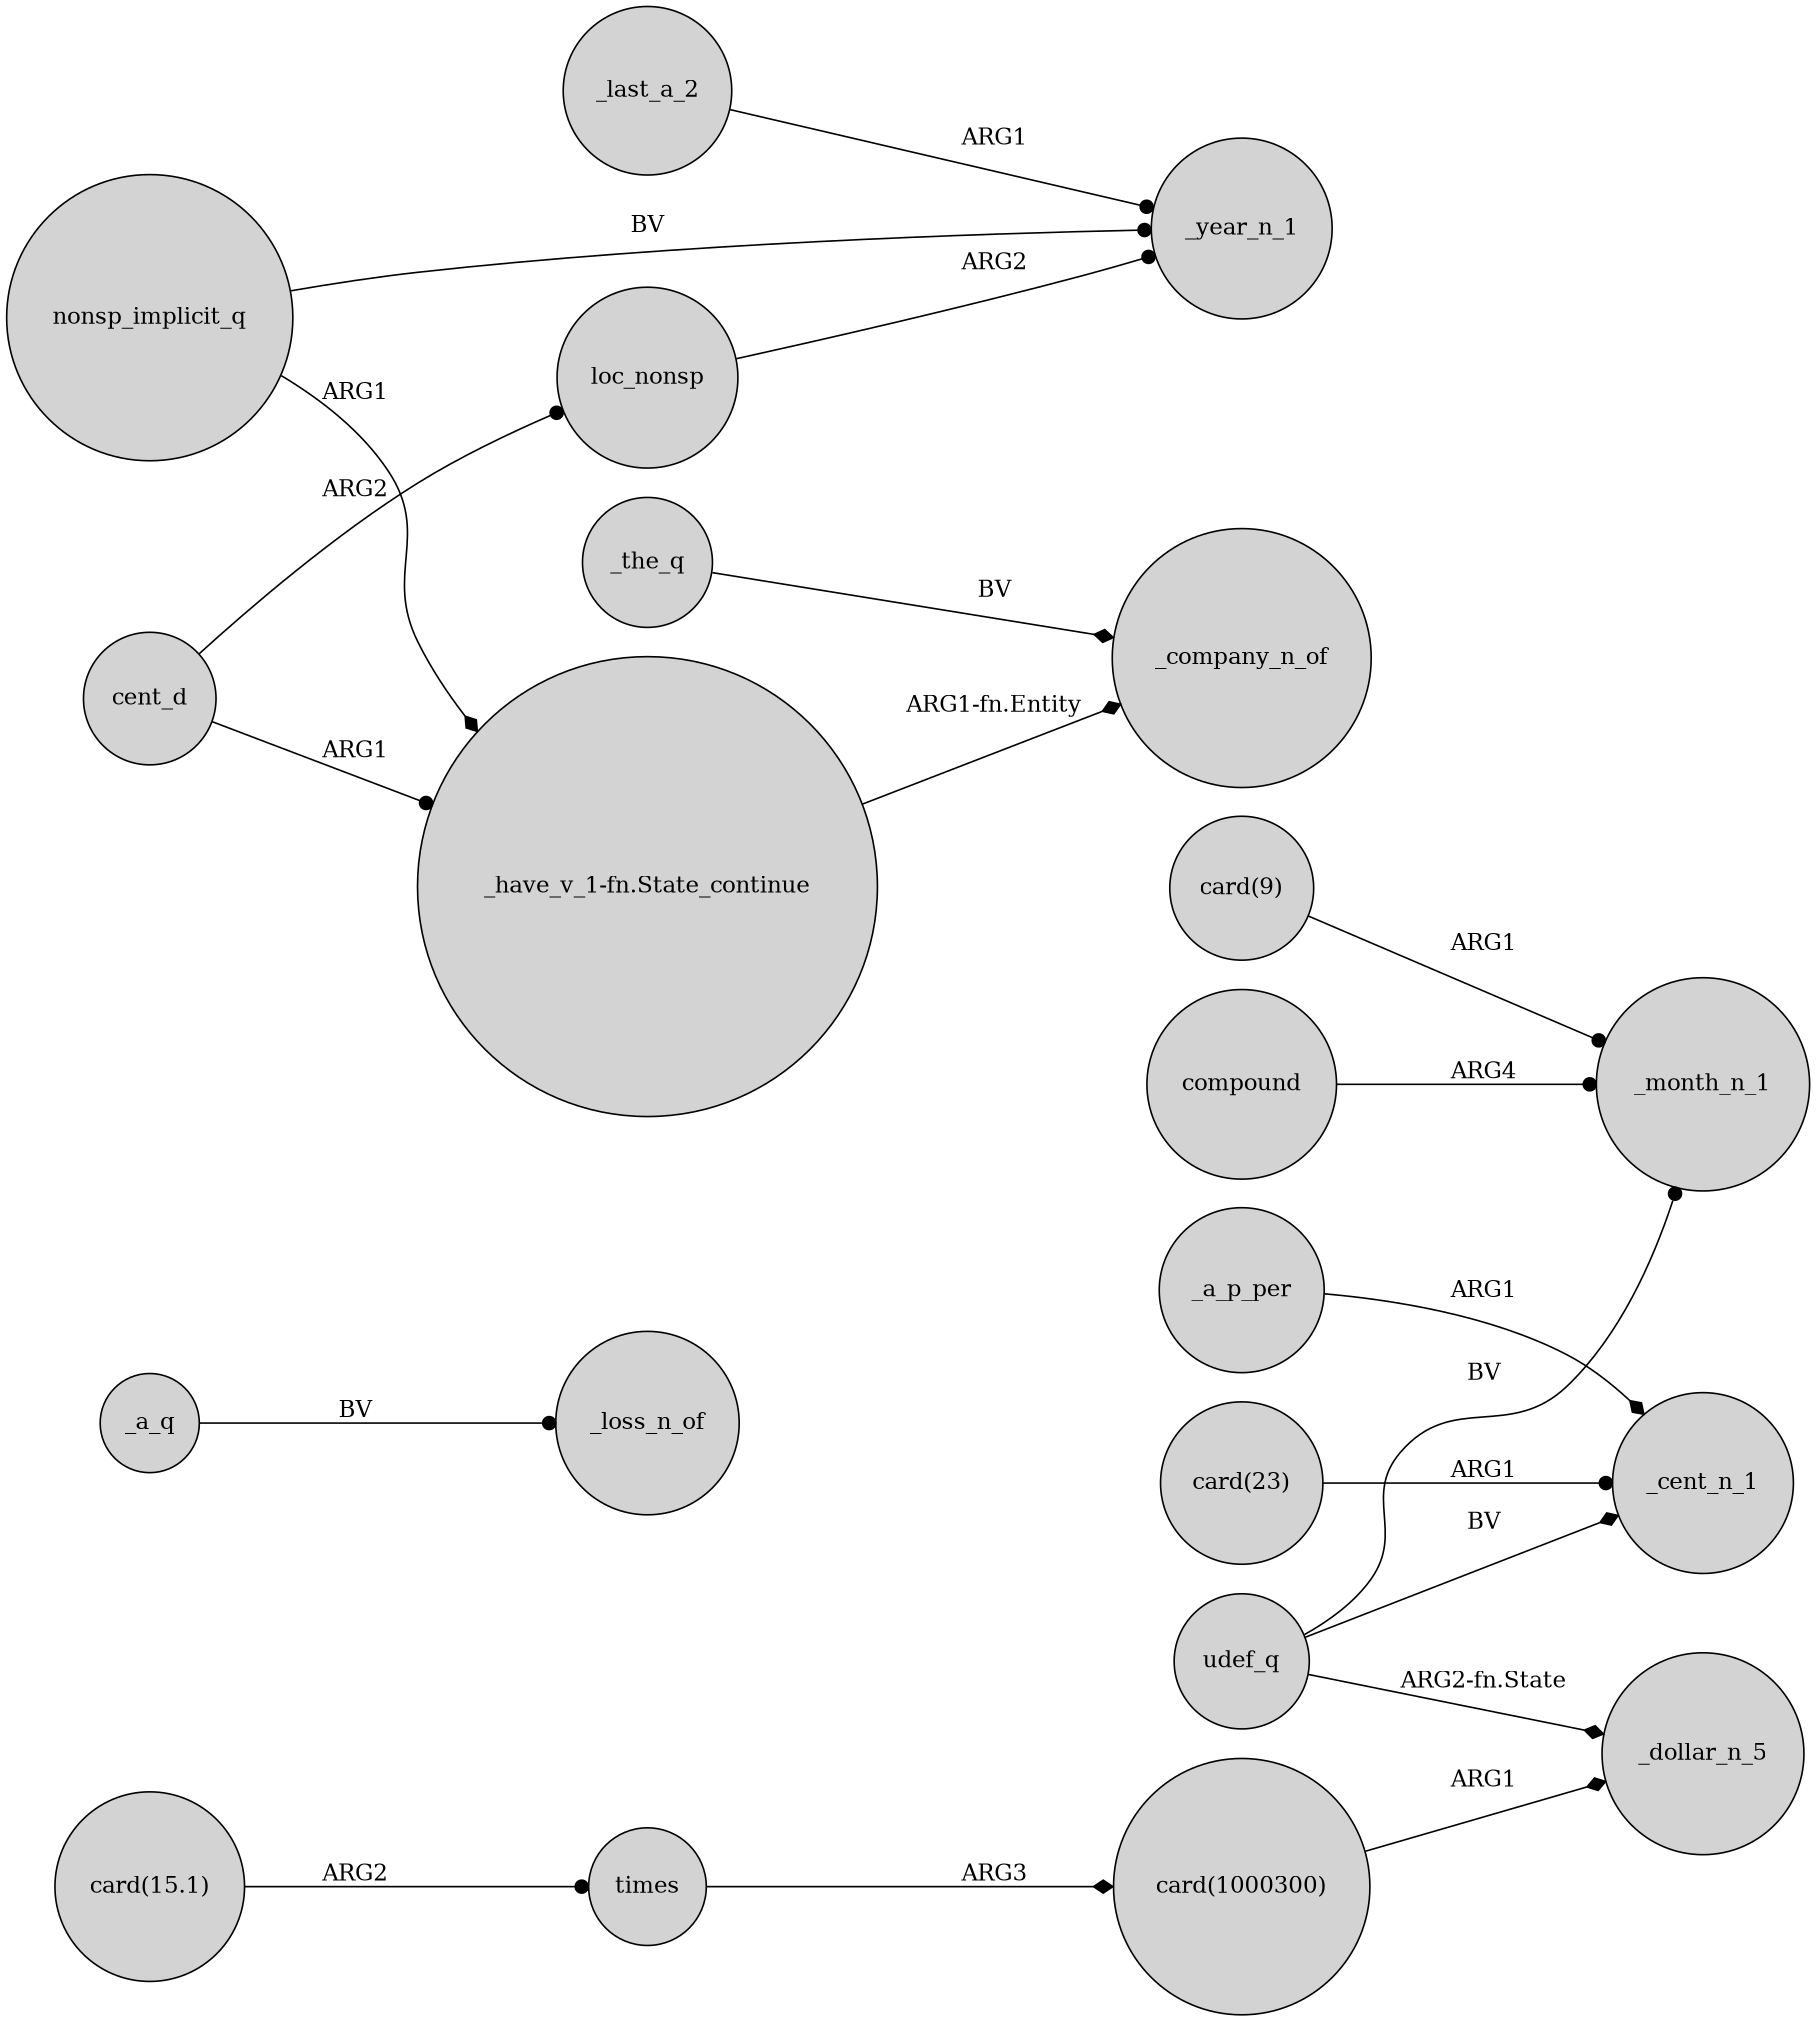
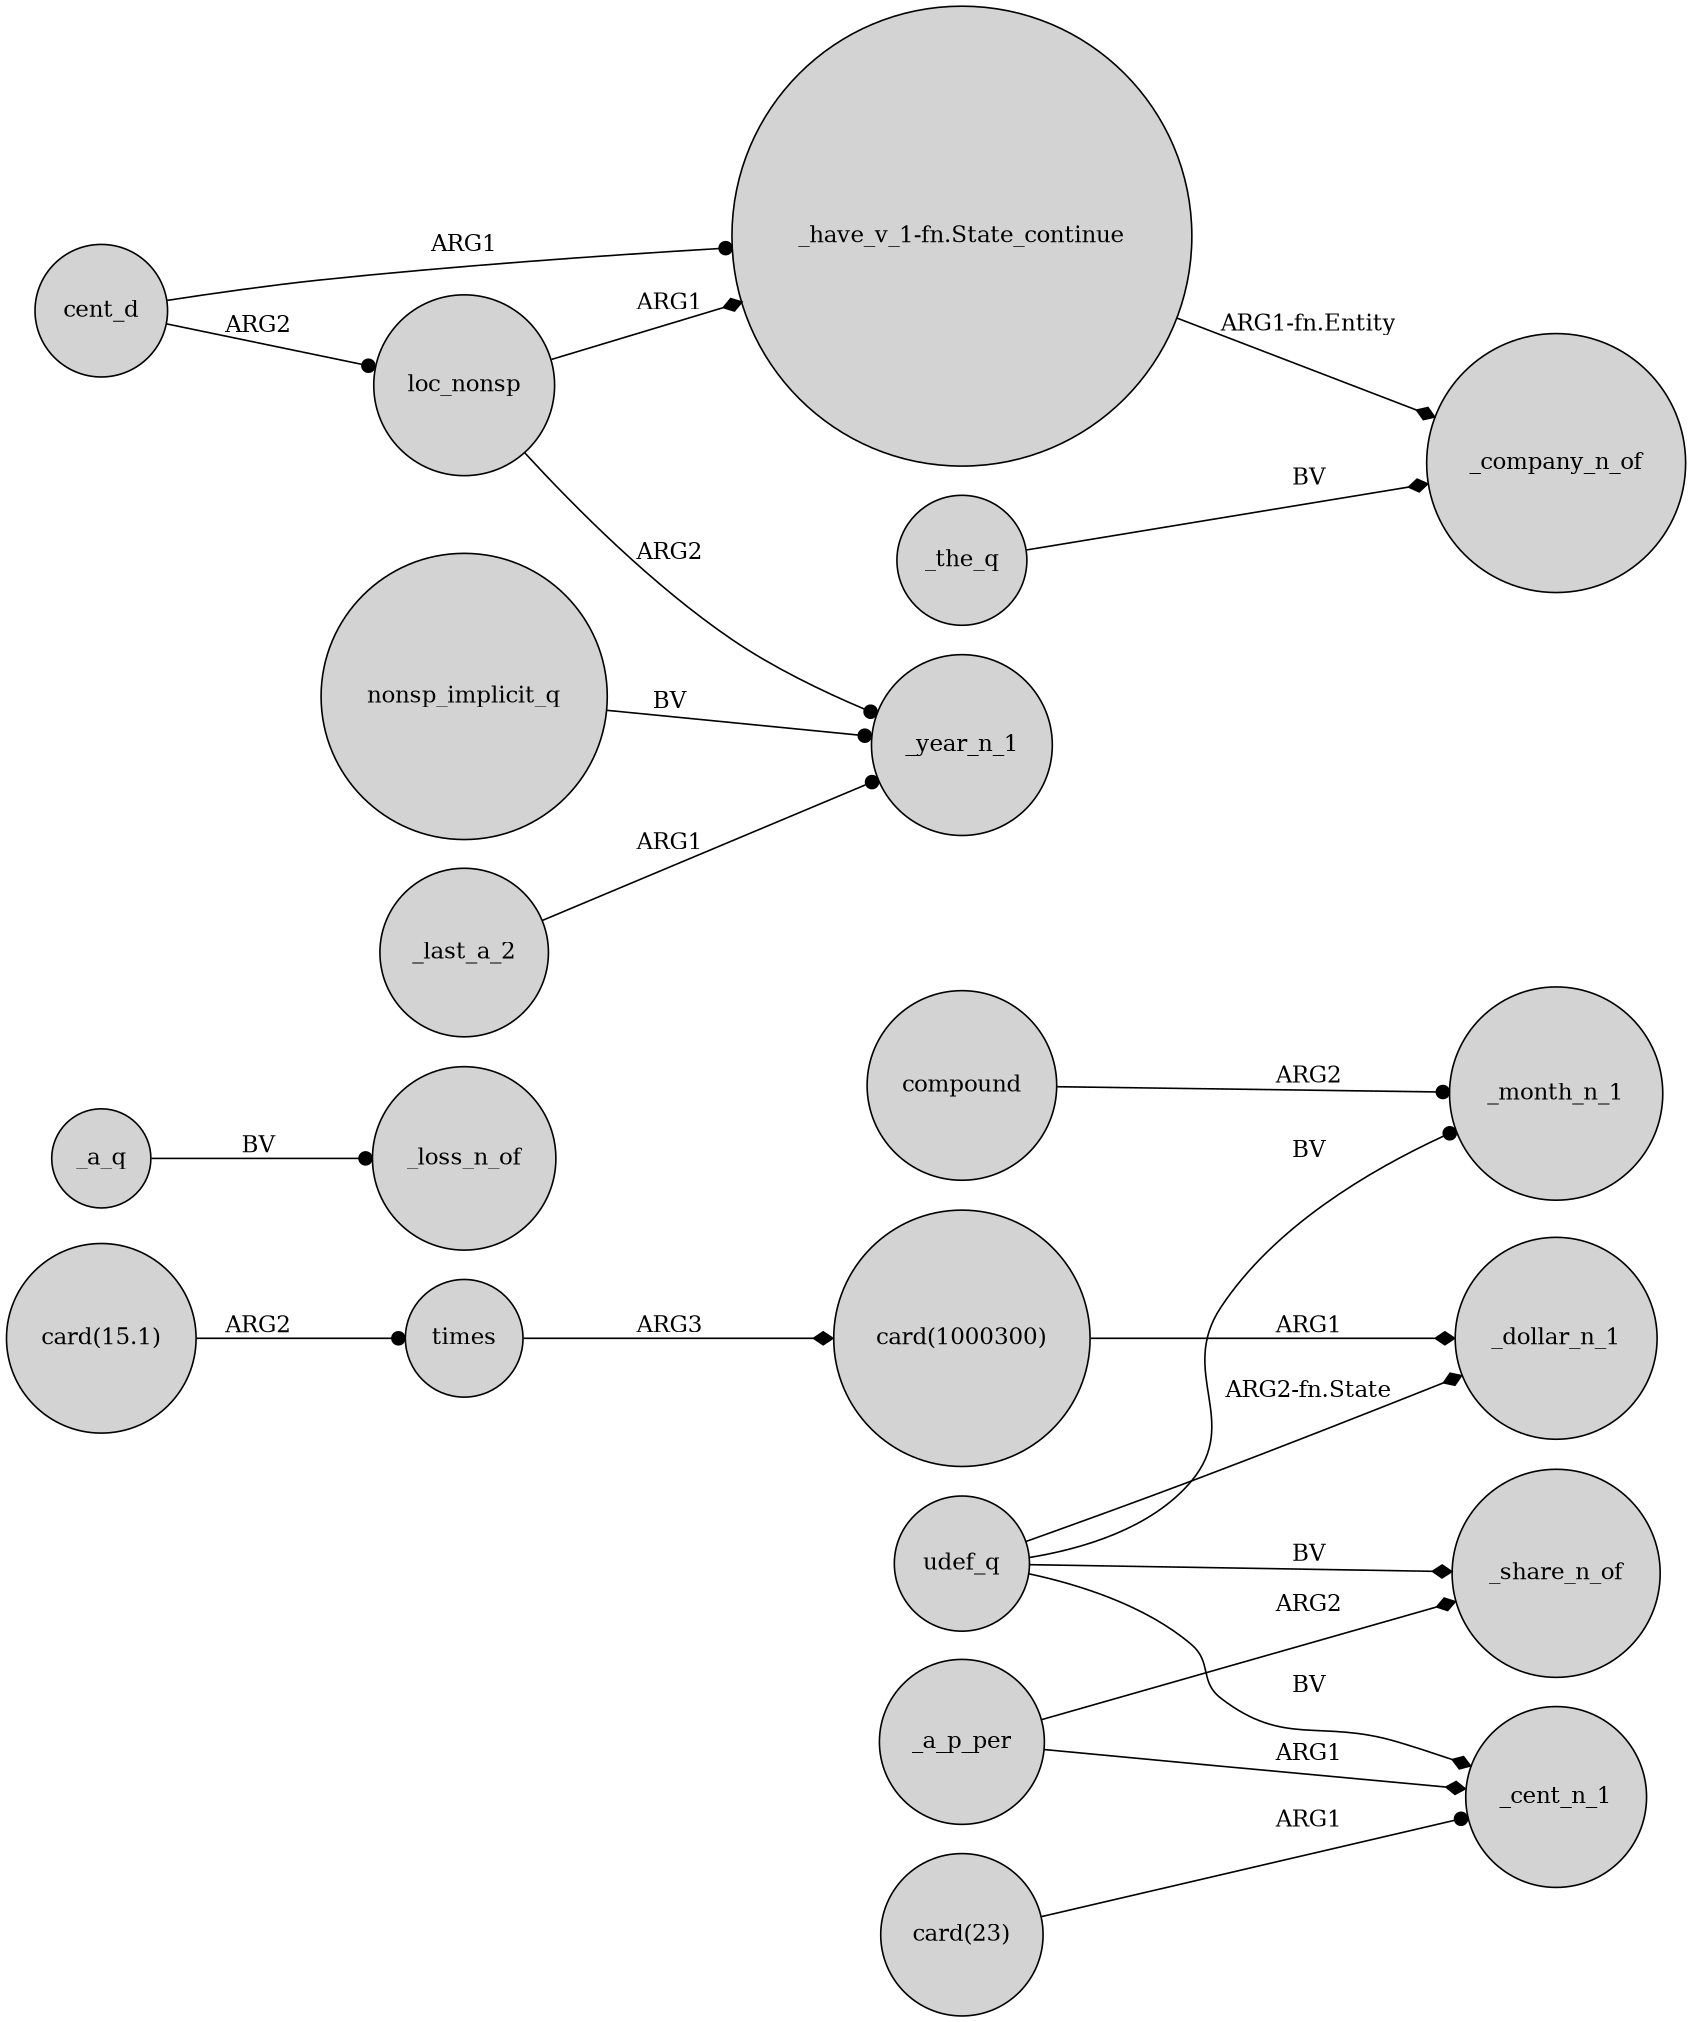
edge "nonsp_implicit_q" -> "_have_v_1-fn.State_continue": now "loc_nonsp" -> "_have_v_1-fn.State_continue"
node "card(9)": removed
edge "compound" -> "_month_n_1": label "ARG4" -> "ARG2"
node "_share_n_of": added
node "_dollar_n_5": label "_dollar_n_5" -> "_dollar_n_1"
